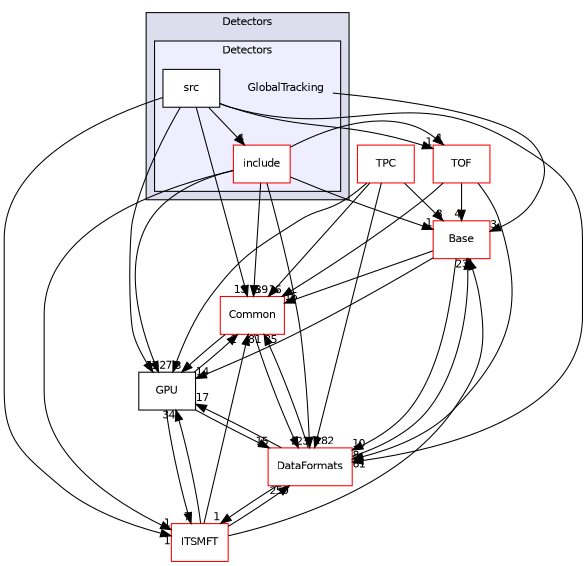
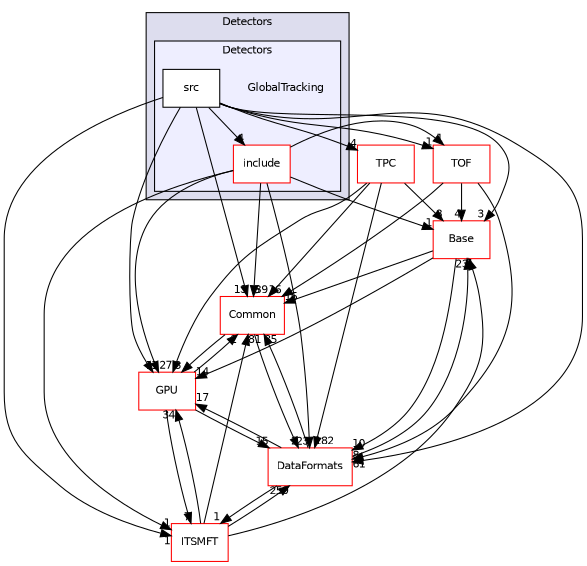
edge "GlobalTracking" -> "Base": now "src" -> "Base"
edge "src" -> "TPC": added
node "GPU": color black -> red
